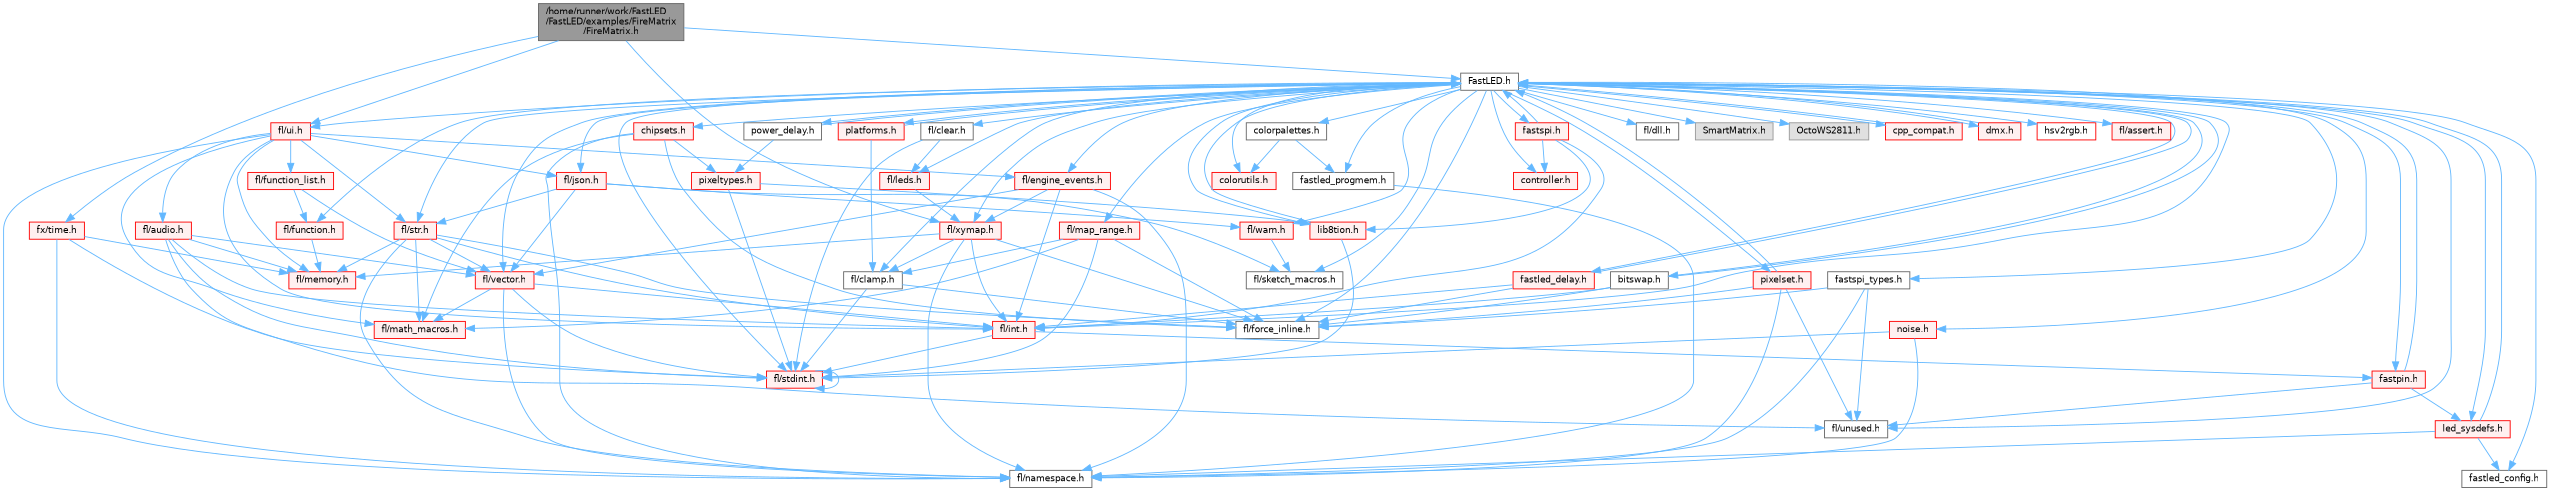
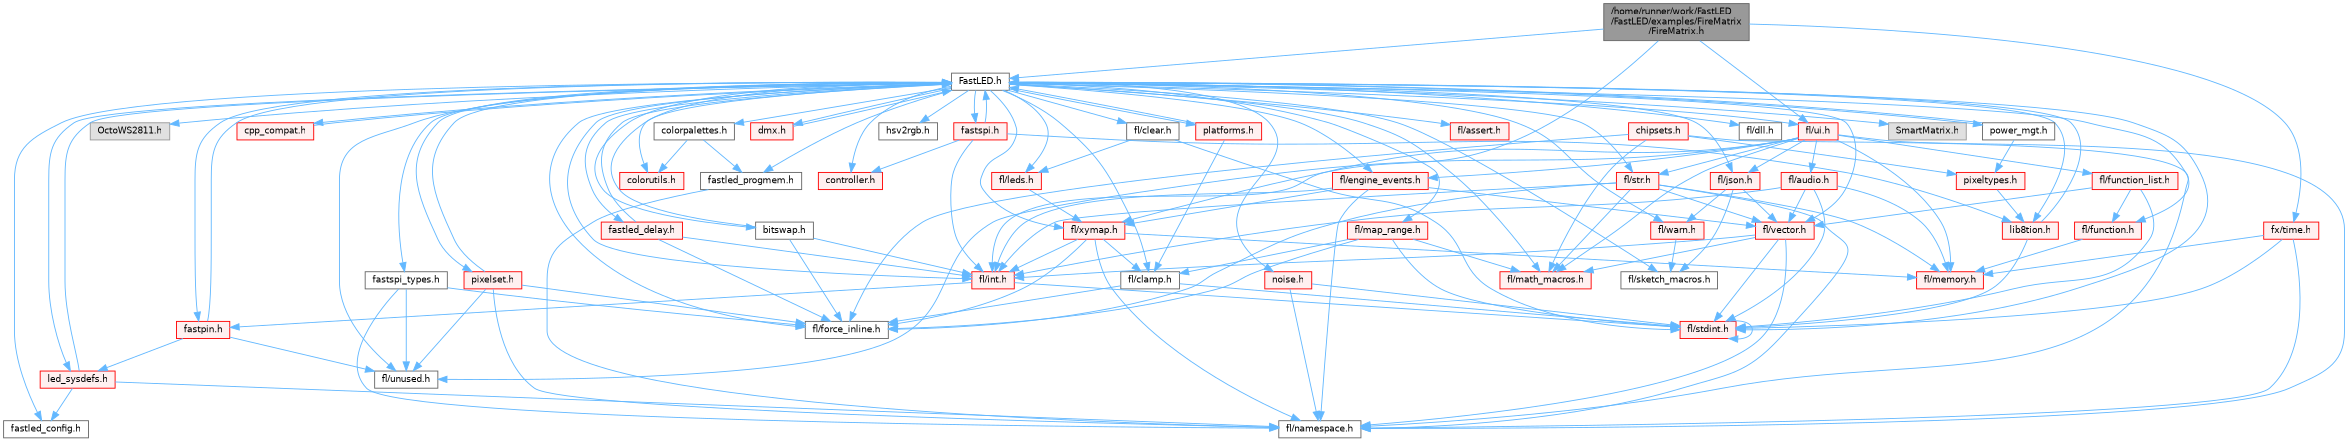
edge "FastLED.h" -> "chipsets.h": now "FastLED.h" -> "fl/math_macros.h"
node "power_delay.h": label "power_delay.h" -> "power_mgt.h"
node "hsv2rgb.h": color red -> grey40
edge "fl/json.h" -> "fl/str.h": removed
edge "pixeltypes.h" -> "fl/stdint.h": now "fl/function_list.h" -> "fl/stdint.h"
edge "fl/audio.h" -> "fl/unused.h": now "fl/ui.h" -> "fl/unused.h"
